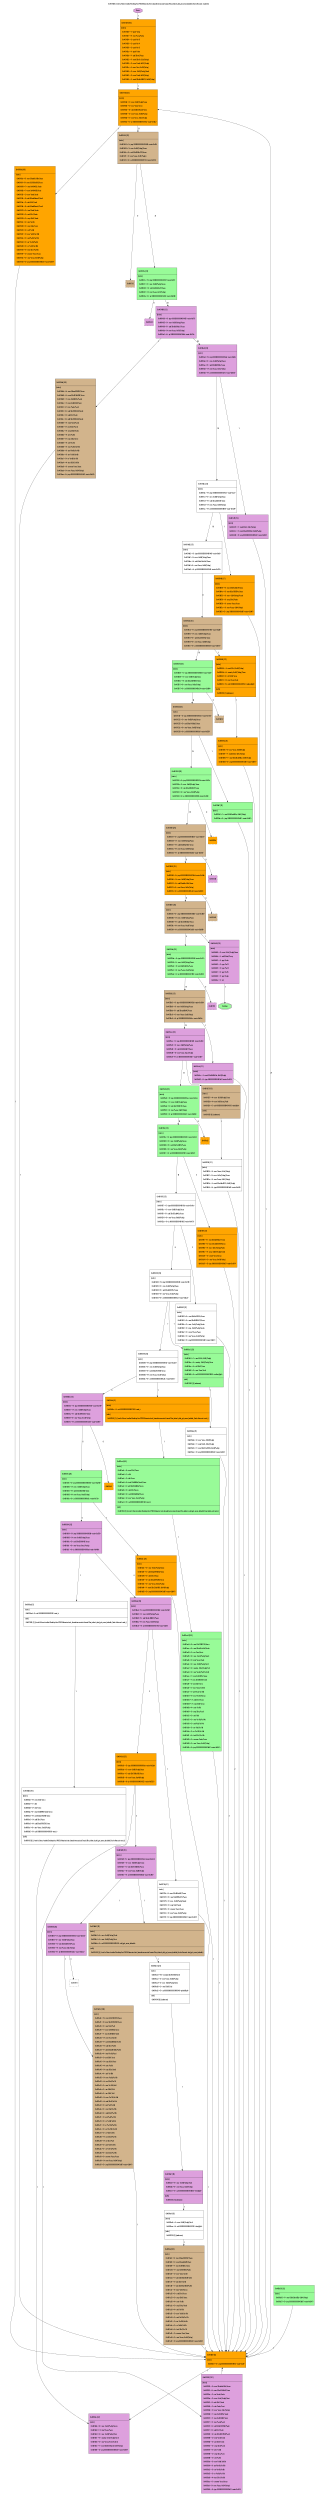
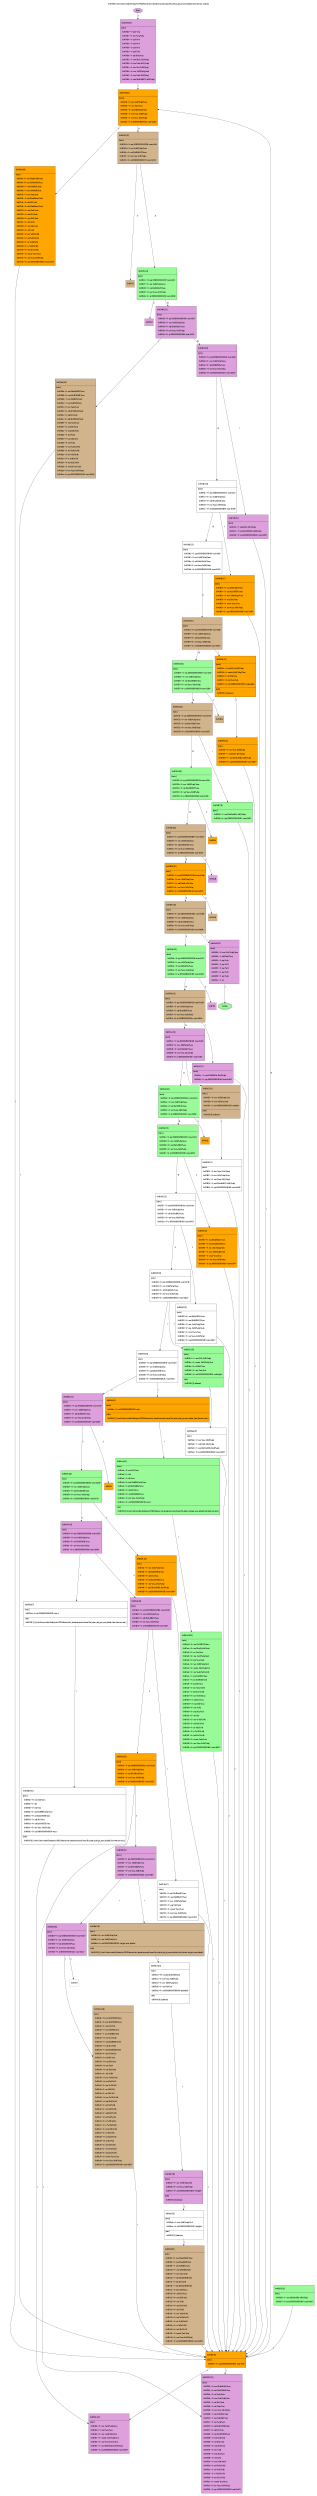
node "0x401420 [45]": fillcolor orange -> plum
edge "0x401952 [101]" -> "0x401d67 [5]": reversed
